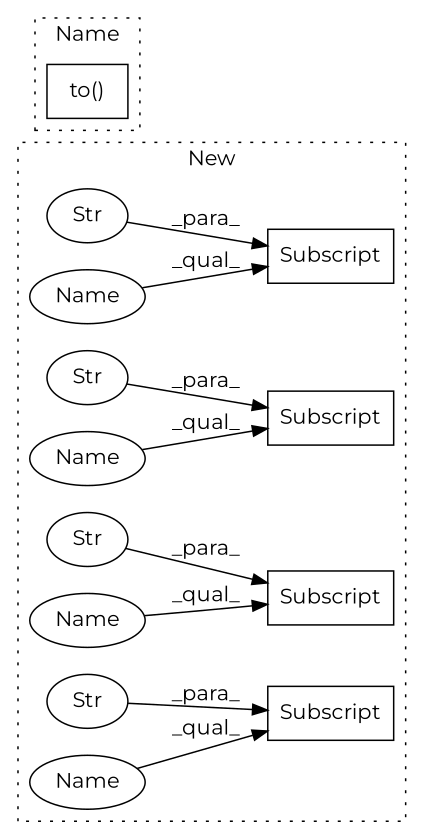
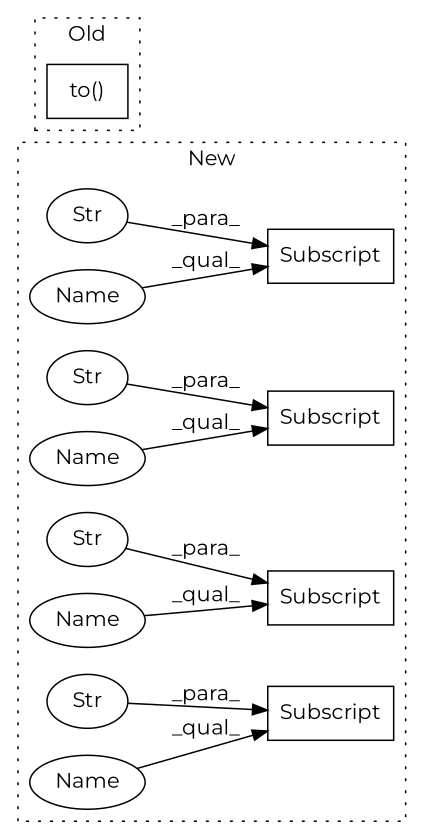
cluster "Name": label "Name" -> "Old"
